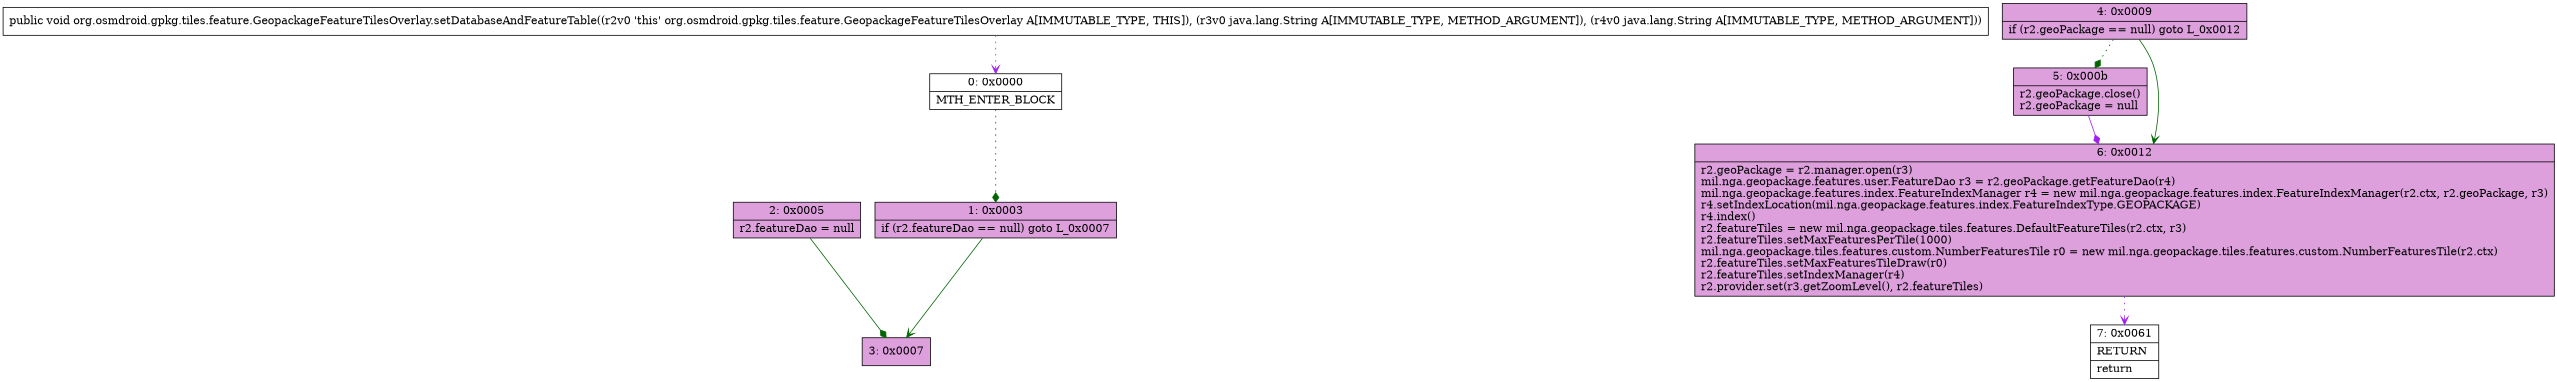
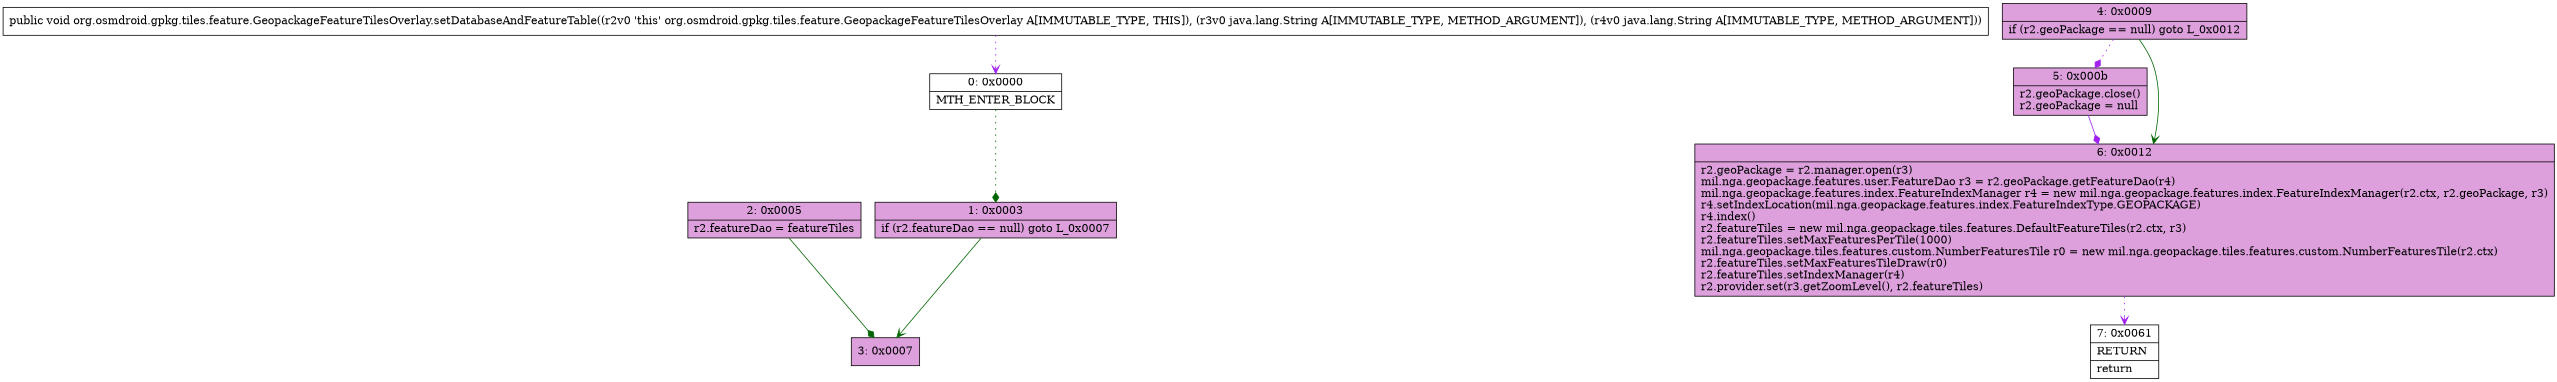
edge "4: 0x0009" -> "5: 0x000b": color darkgreen -> purple
node "2: 0x0005": text "r2.featureDao = null" -> "r2.featureDao = featureTiles"
